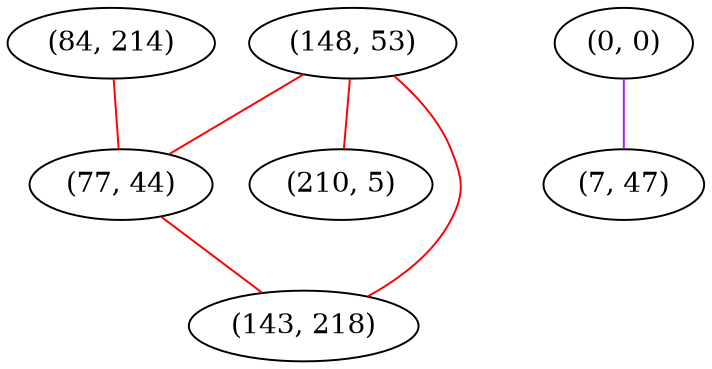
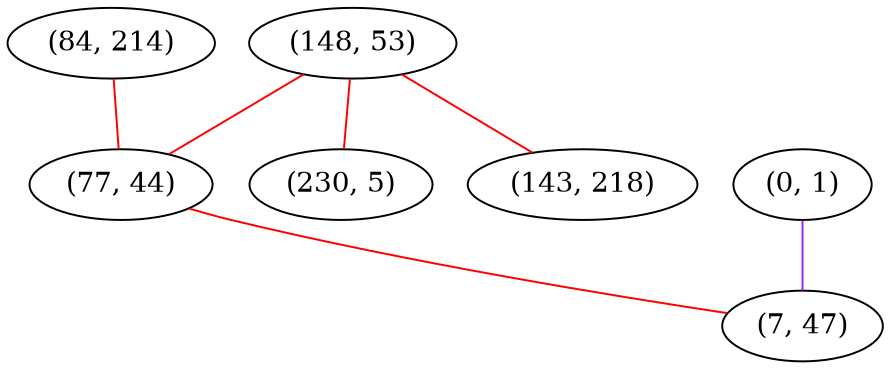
node "(0, 0)": label "(0, 0)" -> "(0, 1)"
node "(210, 5)": label "(210, 5)" -> "(230, 5)"
edge "(77, 44)" -- "(143, 218)": now "(77, 44)" -- "(7, 47)"
